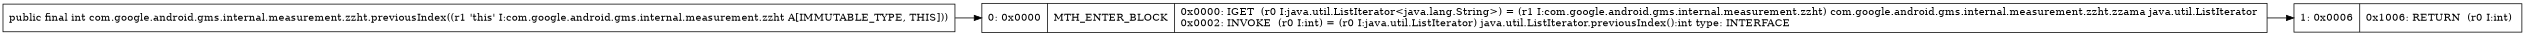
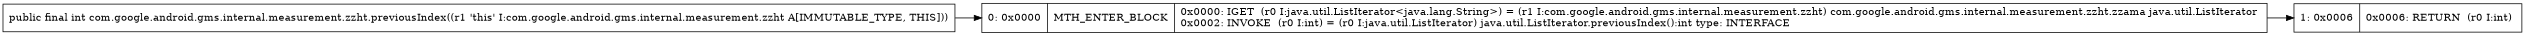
node "1: 0x0006": text "0x1006: RETURN  (r0 I:int)" -> "0x0006: RETURN  (r0 I:int)"
